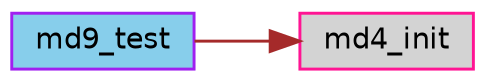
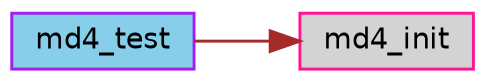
node "md9_test": label "md9_test" -> "md4_test"
